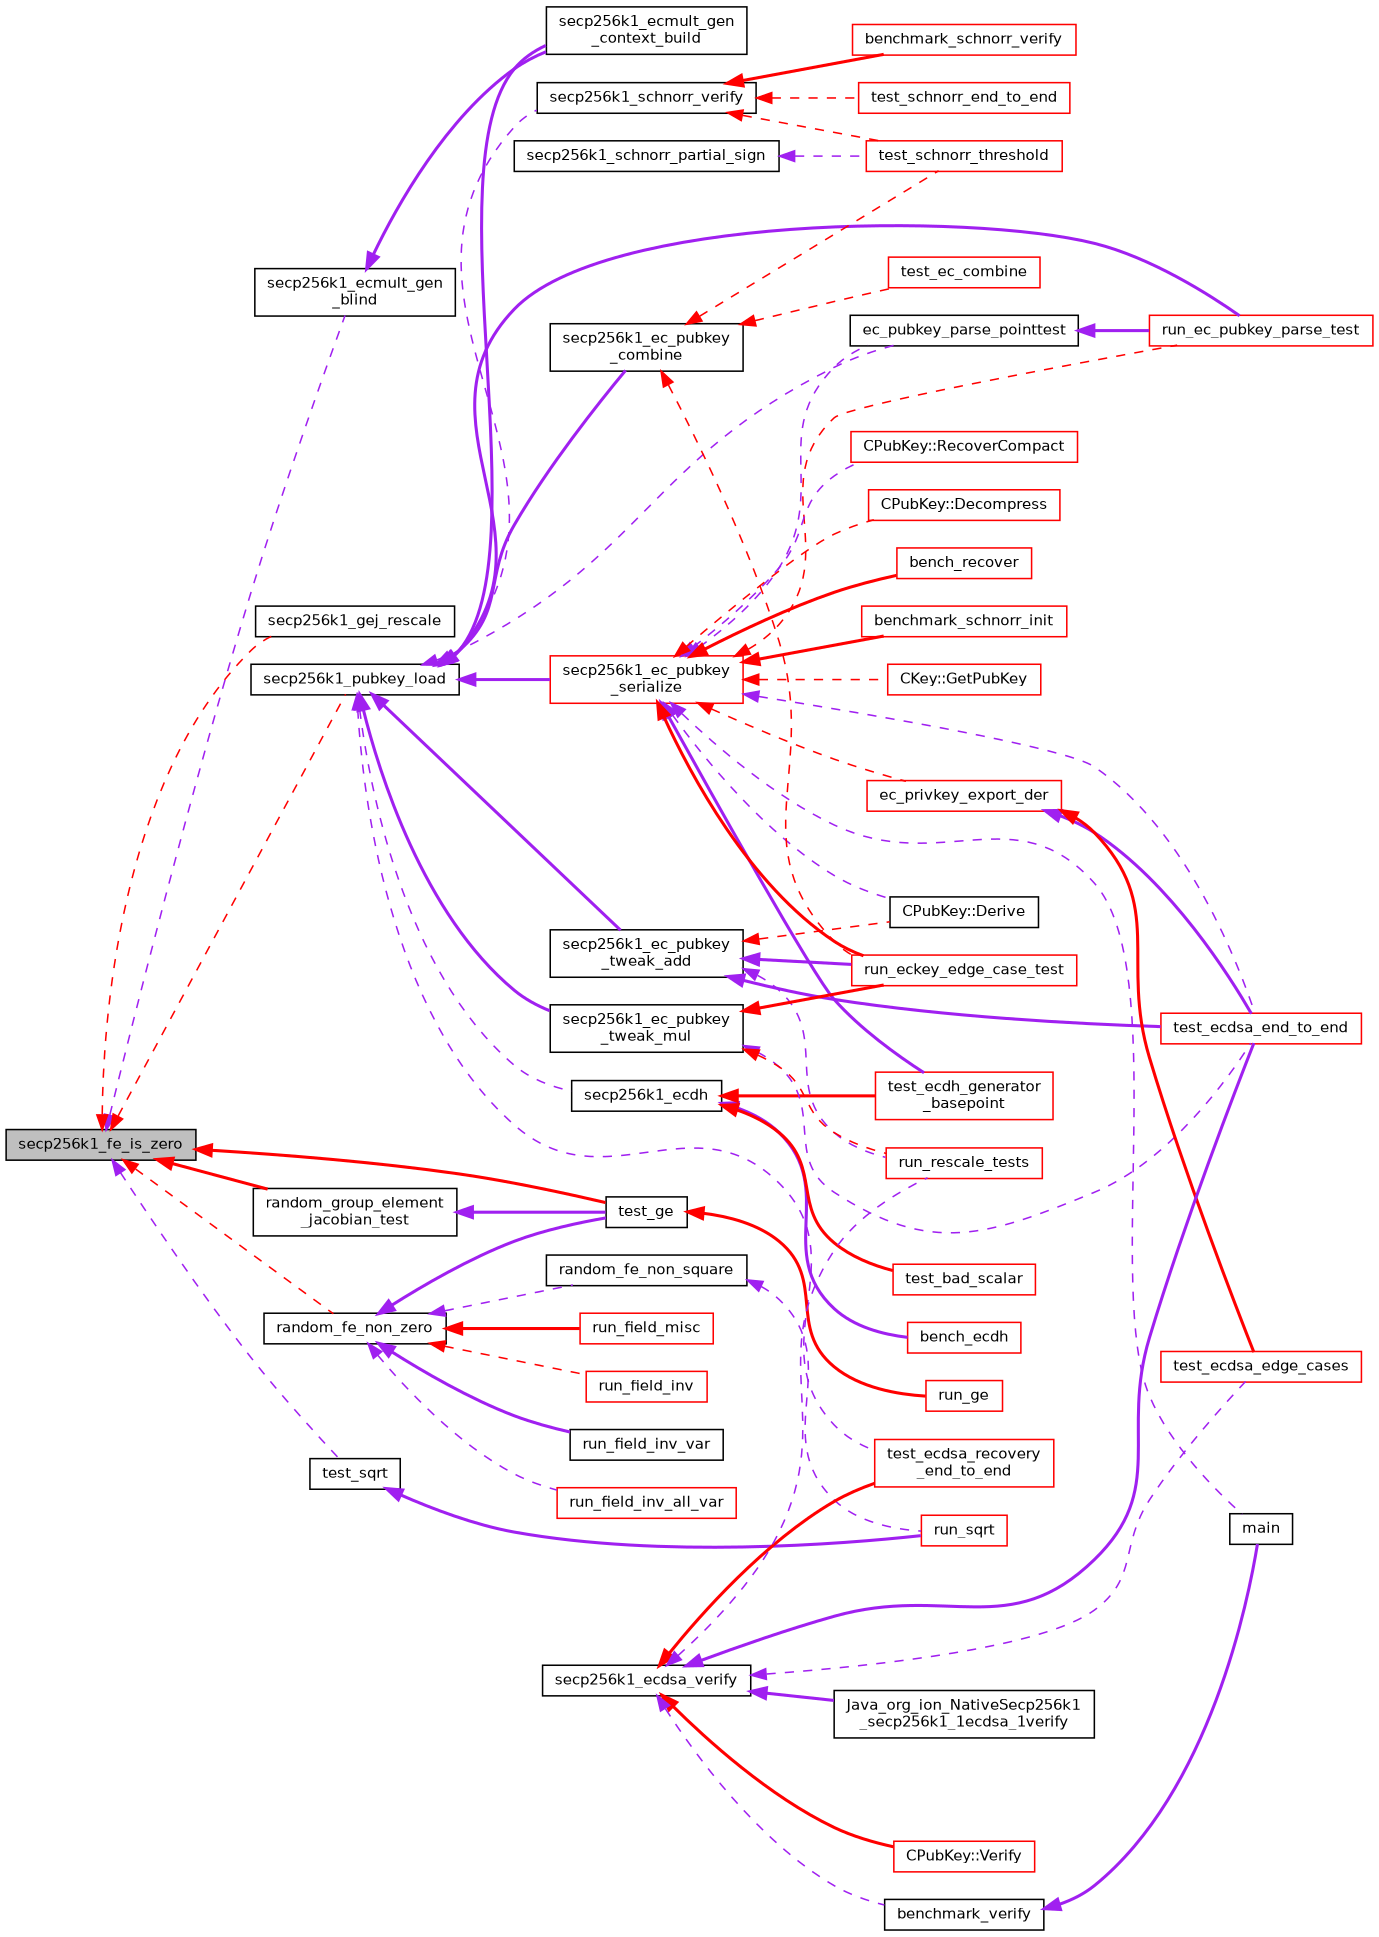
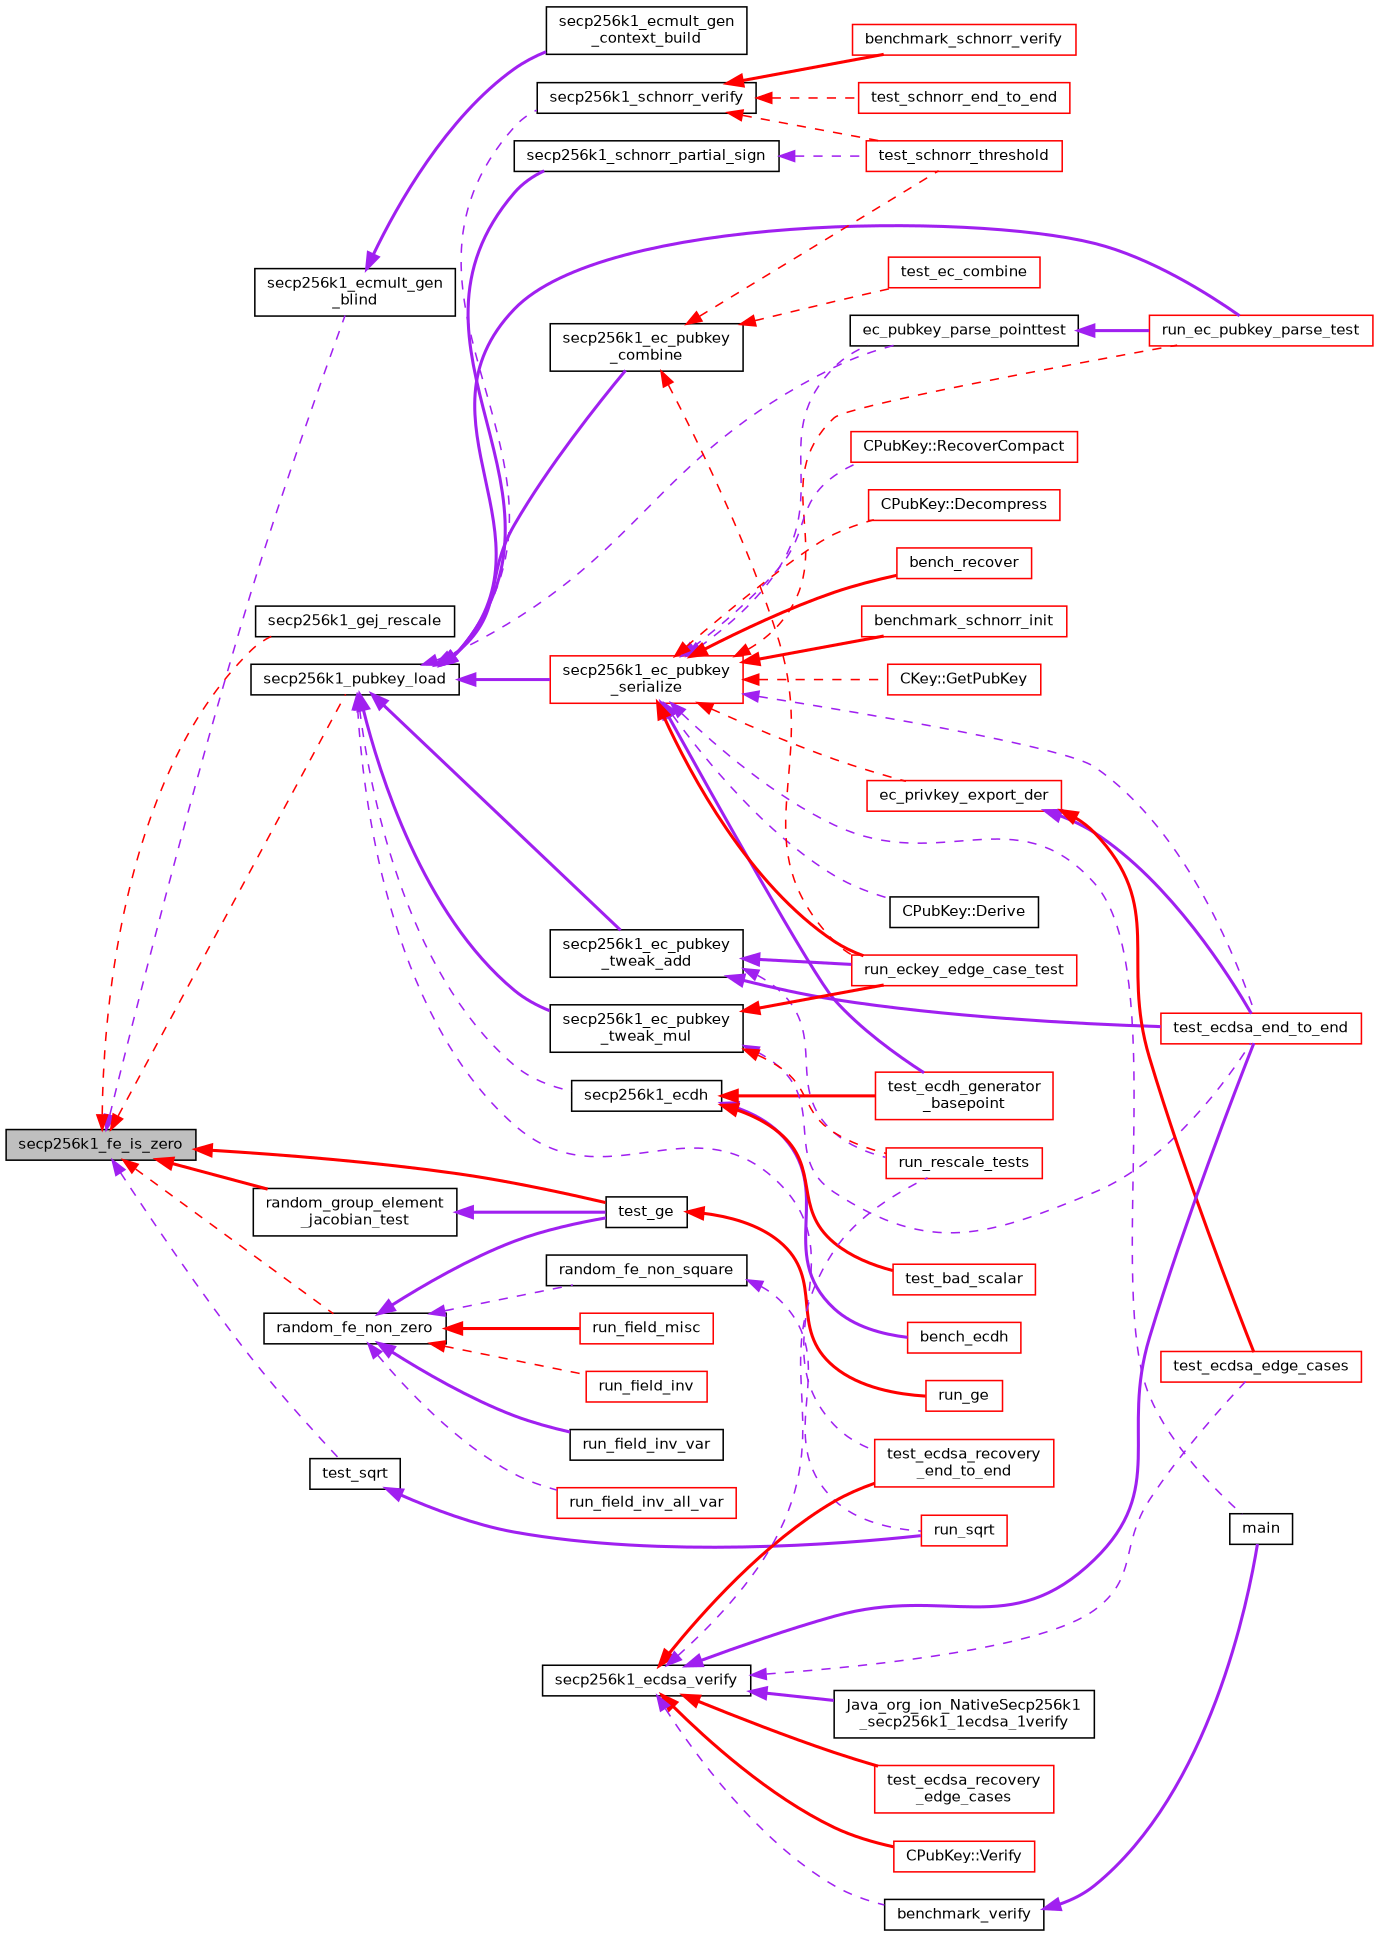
edge "secp256k1_ecmult_gen _context_build" -> "secp256k1_pubkey_load": now "secp256k1_schnorr_partial_sign" -> "secp256k1_pubkey_load"
edge "CPubKey::Derive" -> "secp256k1_ec_pubkey _tweak_add": removed
node "test_ecdsa_recovery _edge_cases": added
